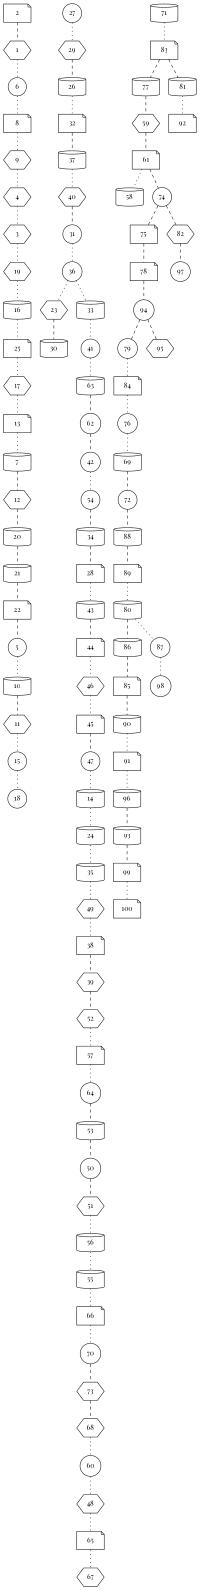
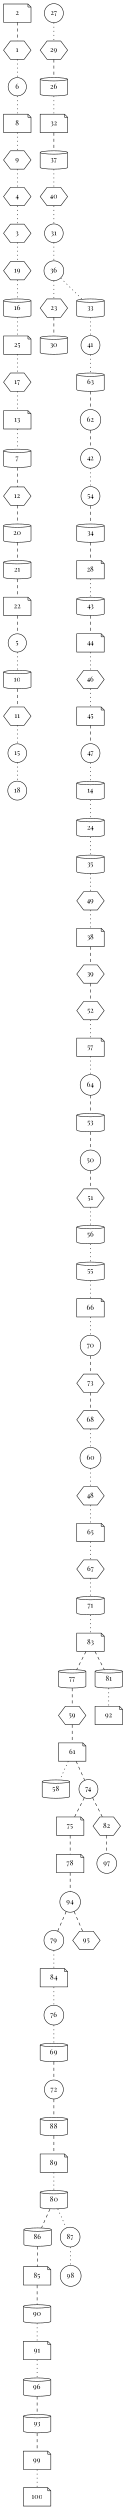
edge "40" -- "31": style dashed -> dotted
edge "67" -- "71": added
